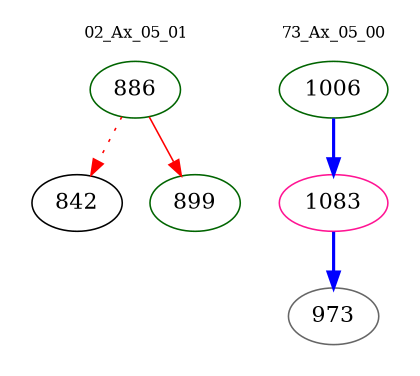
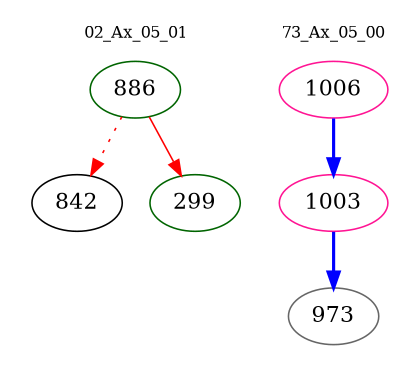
node "1006": color darkgreen -> deeppink
node "899": label "899" -> "299"
node "1083": label "1083" -> "1003"
